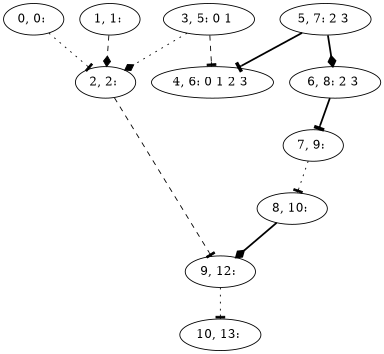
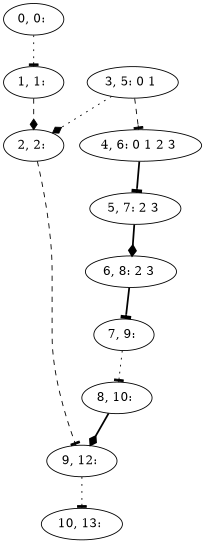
edge "0, 0:" -> "2, 2:": now "0, 0:" -> "1, 1:"
edge "5, 7: 2 3" -> "4, 6: 0 1 2 3": reversed
